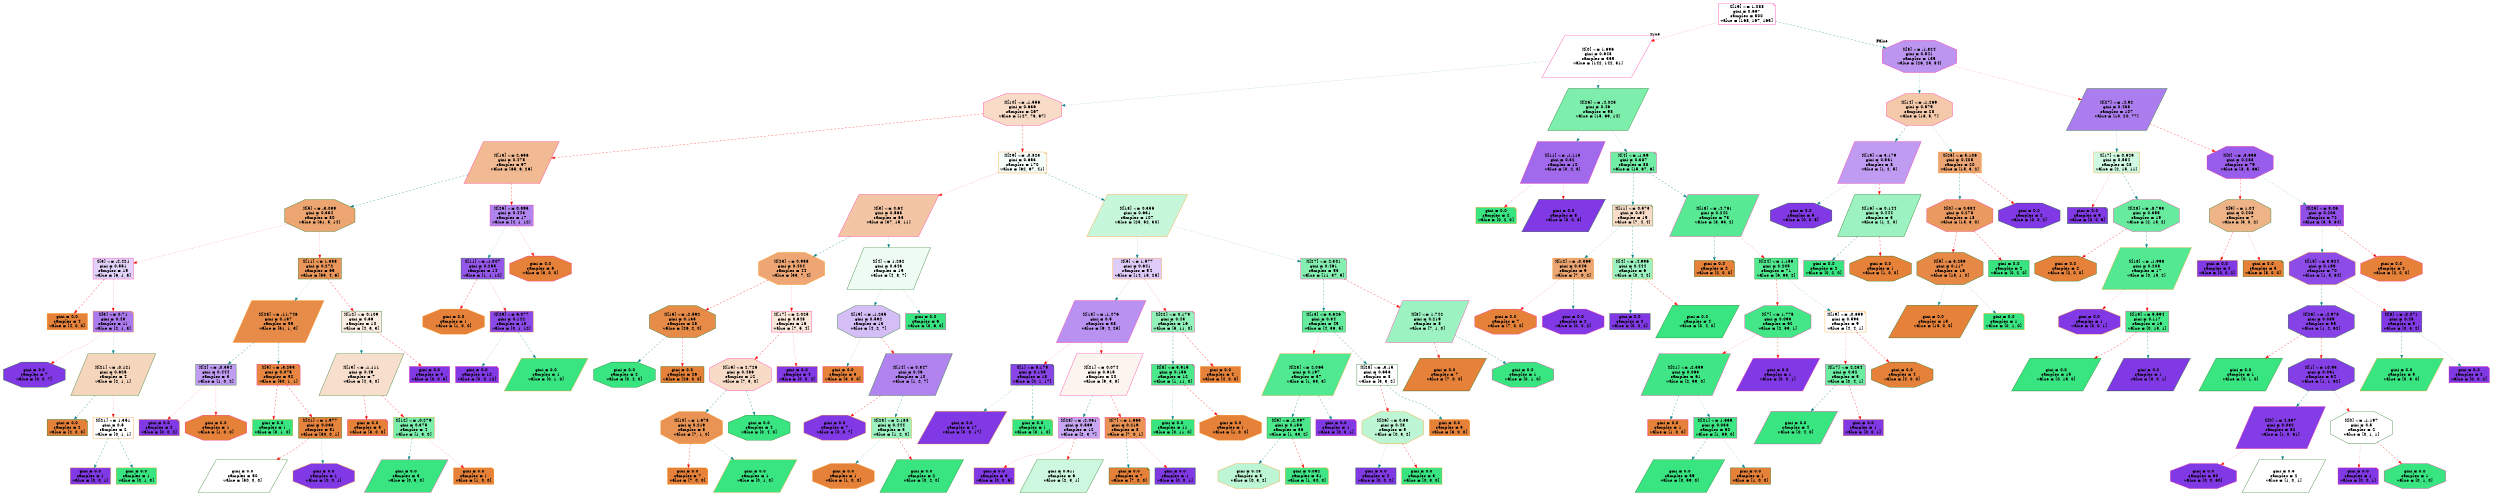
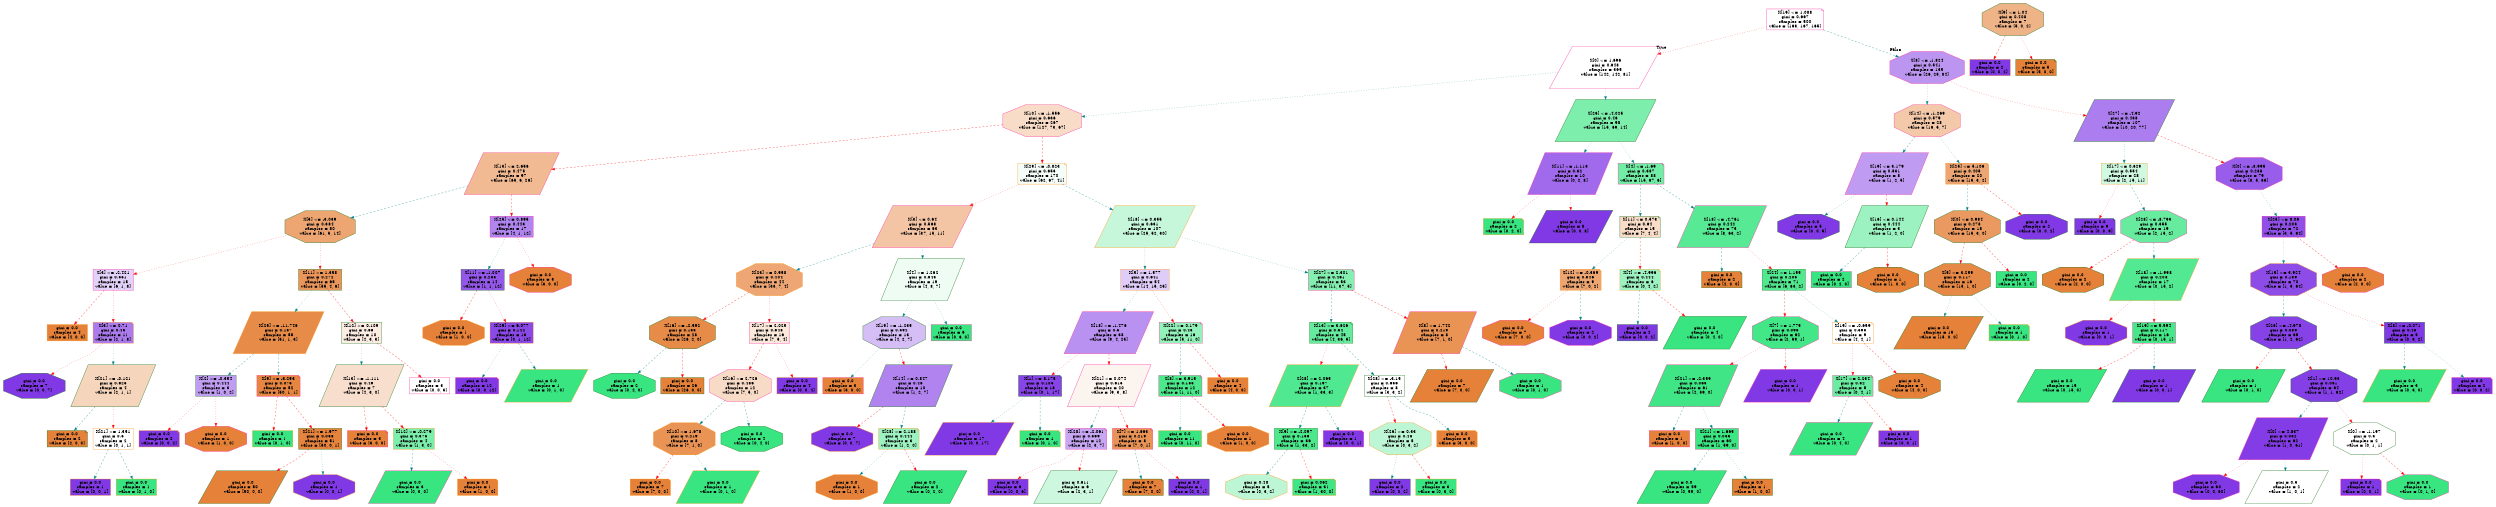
edge "X[0] <= -3.995 gini = 0.288 samples = 79 value = [8, 5, 66]" -> "X[9] <= 1.04 gini = 0.408 samples = 7 value = [5, 0, 2]": removed
node "X[0] <= 0.984 gini = 0.278 samples = 18 value = [15, 3, 0]": color deeppink -> darkgreen
edge "X[11] <= 0.573 gini = 0.64 samples = 15 value = [7, 4, 4]" -> "X[4] <= -4.996 gini = 0.444 samples = 6 value = [0, 4, 2]": color teal -> red
node "X[8] <= 1.742 gini = 0.219 samples = 8 value = [7, 1, 0]": fillcolor #39e5817f -> #e58139db
node "gini = 0.0 samples = 3 value = [0, 0, 3]": fillcolor #8139e5ff -> #39e58100
node "gini = 0.0 samples = 50 value = [50, 0, 0]": fillcolor #39e58100 -> #e58139ff
